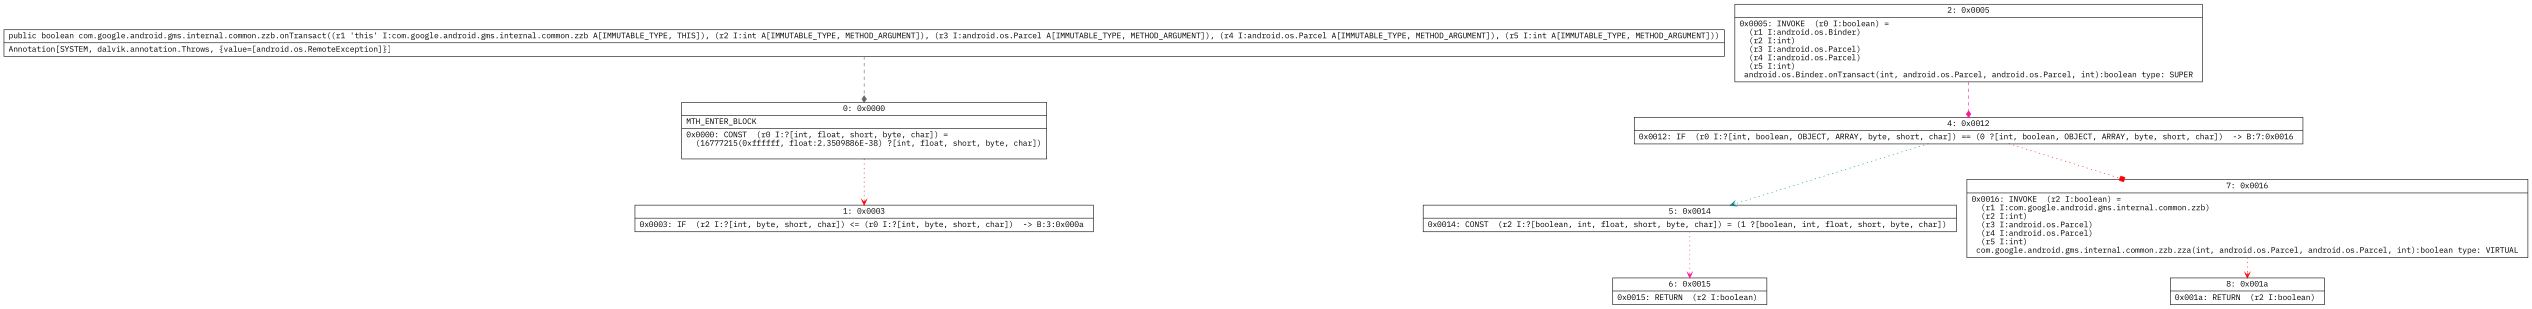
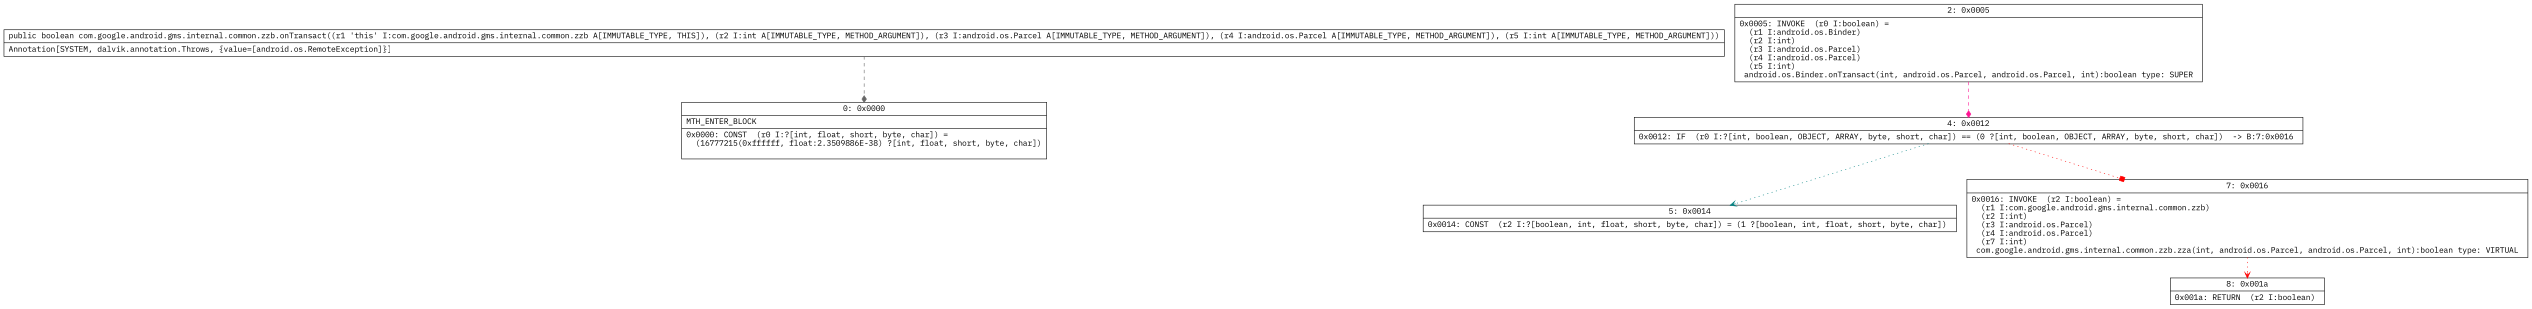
node "1: 0x0003": removed
node "7: 0x0016": text "(r5 I:int)" -> "(r7 I:int)"
node "6: 0x0015": removed
